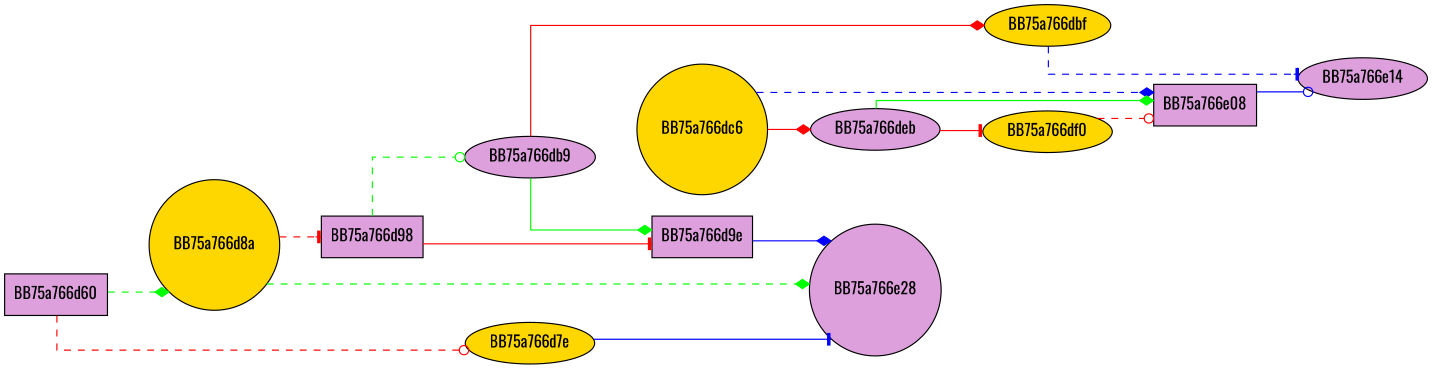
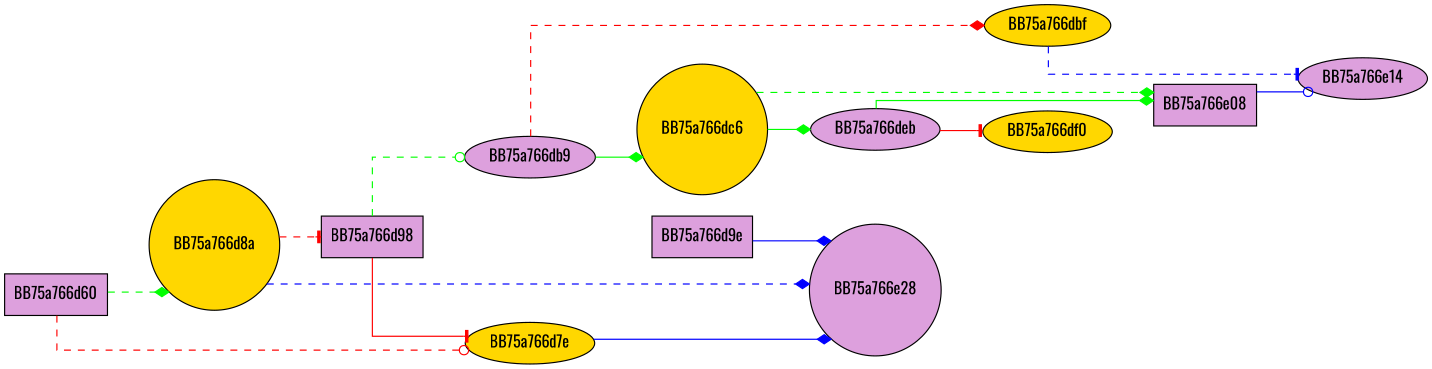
edge "BB75a766db9" -> "BB75a766dbf": style solid -> dashed
edge "BB75a766dc6" -> "BB75a766e08": color blue -> green
edge "BB75a766df0" -> "BB75a766e08": removed
edge "BB75a766dc6" -> "BB75a766deb": color red -> green
edge "BB75a766db9" -> "BB75a766d9e": now "BB75a766db9" -> "BB75a766dc6"
edge "BB75a766d98" -> "BB75a766d9e": now "BB75a766d98" -> "BB75a766d7e"
edge "BB75a766d8a" -> "BB75a766e28": color green -> blue
edge "BB75a766d7e" -> "BB75a766e28": arrowhead tee -> diamond
